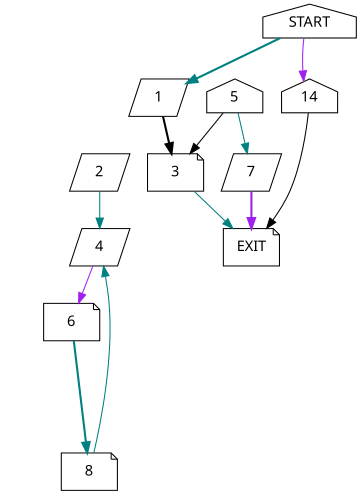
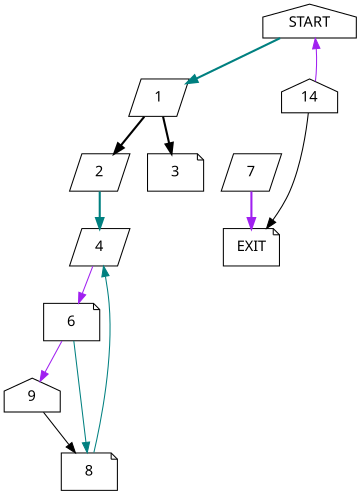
edge "START" -> "14": reversed
node "5": removed
edge "1" -> "2": added
edge "2" -> "4": style solid -> bold
edge "3" -> "EXIT": removed
edge "6" -> "8": style bold -> solid
node "9": added
